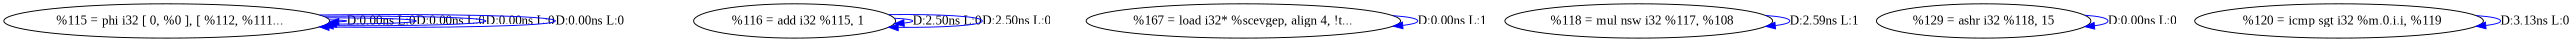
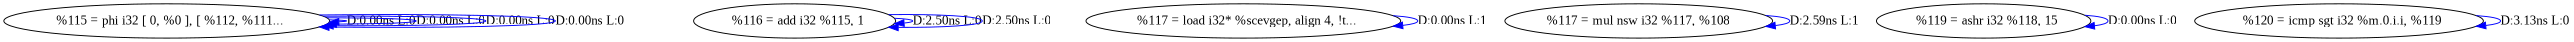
node "%167 = load i32* %scevgep, align 4, !t...": label "%167 = load i32* %scevgep, align 4, !t..." -> "%117 = load i32* %scevgep, align 4, !t..."
node "%118 = mul nsw i32 %117, %108": label "%118 = mul nsw i32 %117, %108" -> "%117 = mul nsw i32 %117, %108"
node "%129 = ashr i32 %118, 15": label "%129 = ashr i32 %118, 15" -> "%119 = ashr i32 %118, 15"
